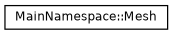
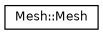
node "MainNamespace::Mesh": label "MainNamespace::Mesh" -> "Mesh::Mesh"
